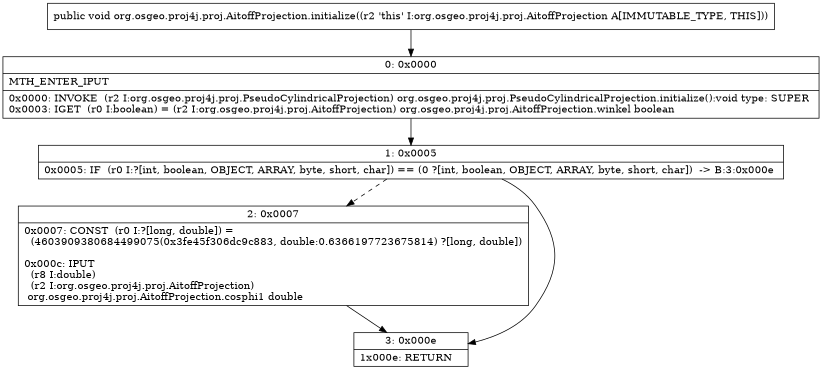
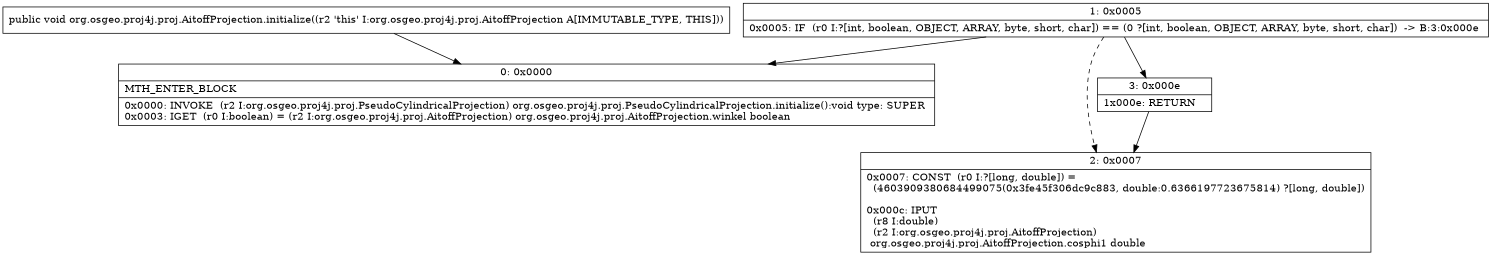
node "0: 0x0000": text "MTH_ENTER_IPUT" -> "MTH_ENTER_BLOCK"
edge "0: 0x0000" -> "1: 0x0005": reversed
edge "2: 0x0007" -> "3: 0x000e": reversed
